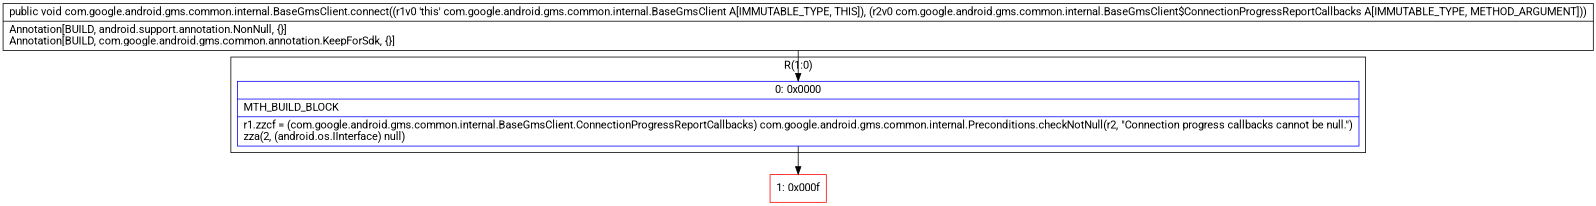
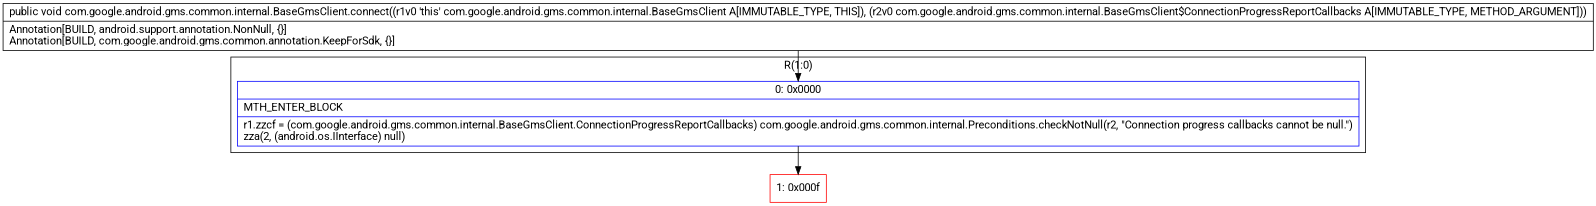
node "0: 0x0000": text "MTH_BUILD_BLOCK" -> "MTH_ENTER_BLOCK"
